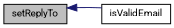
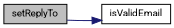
edge "isValidEmail" -> "setReplyTo": reversed
